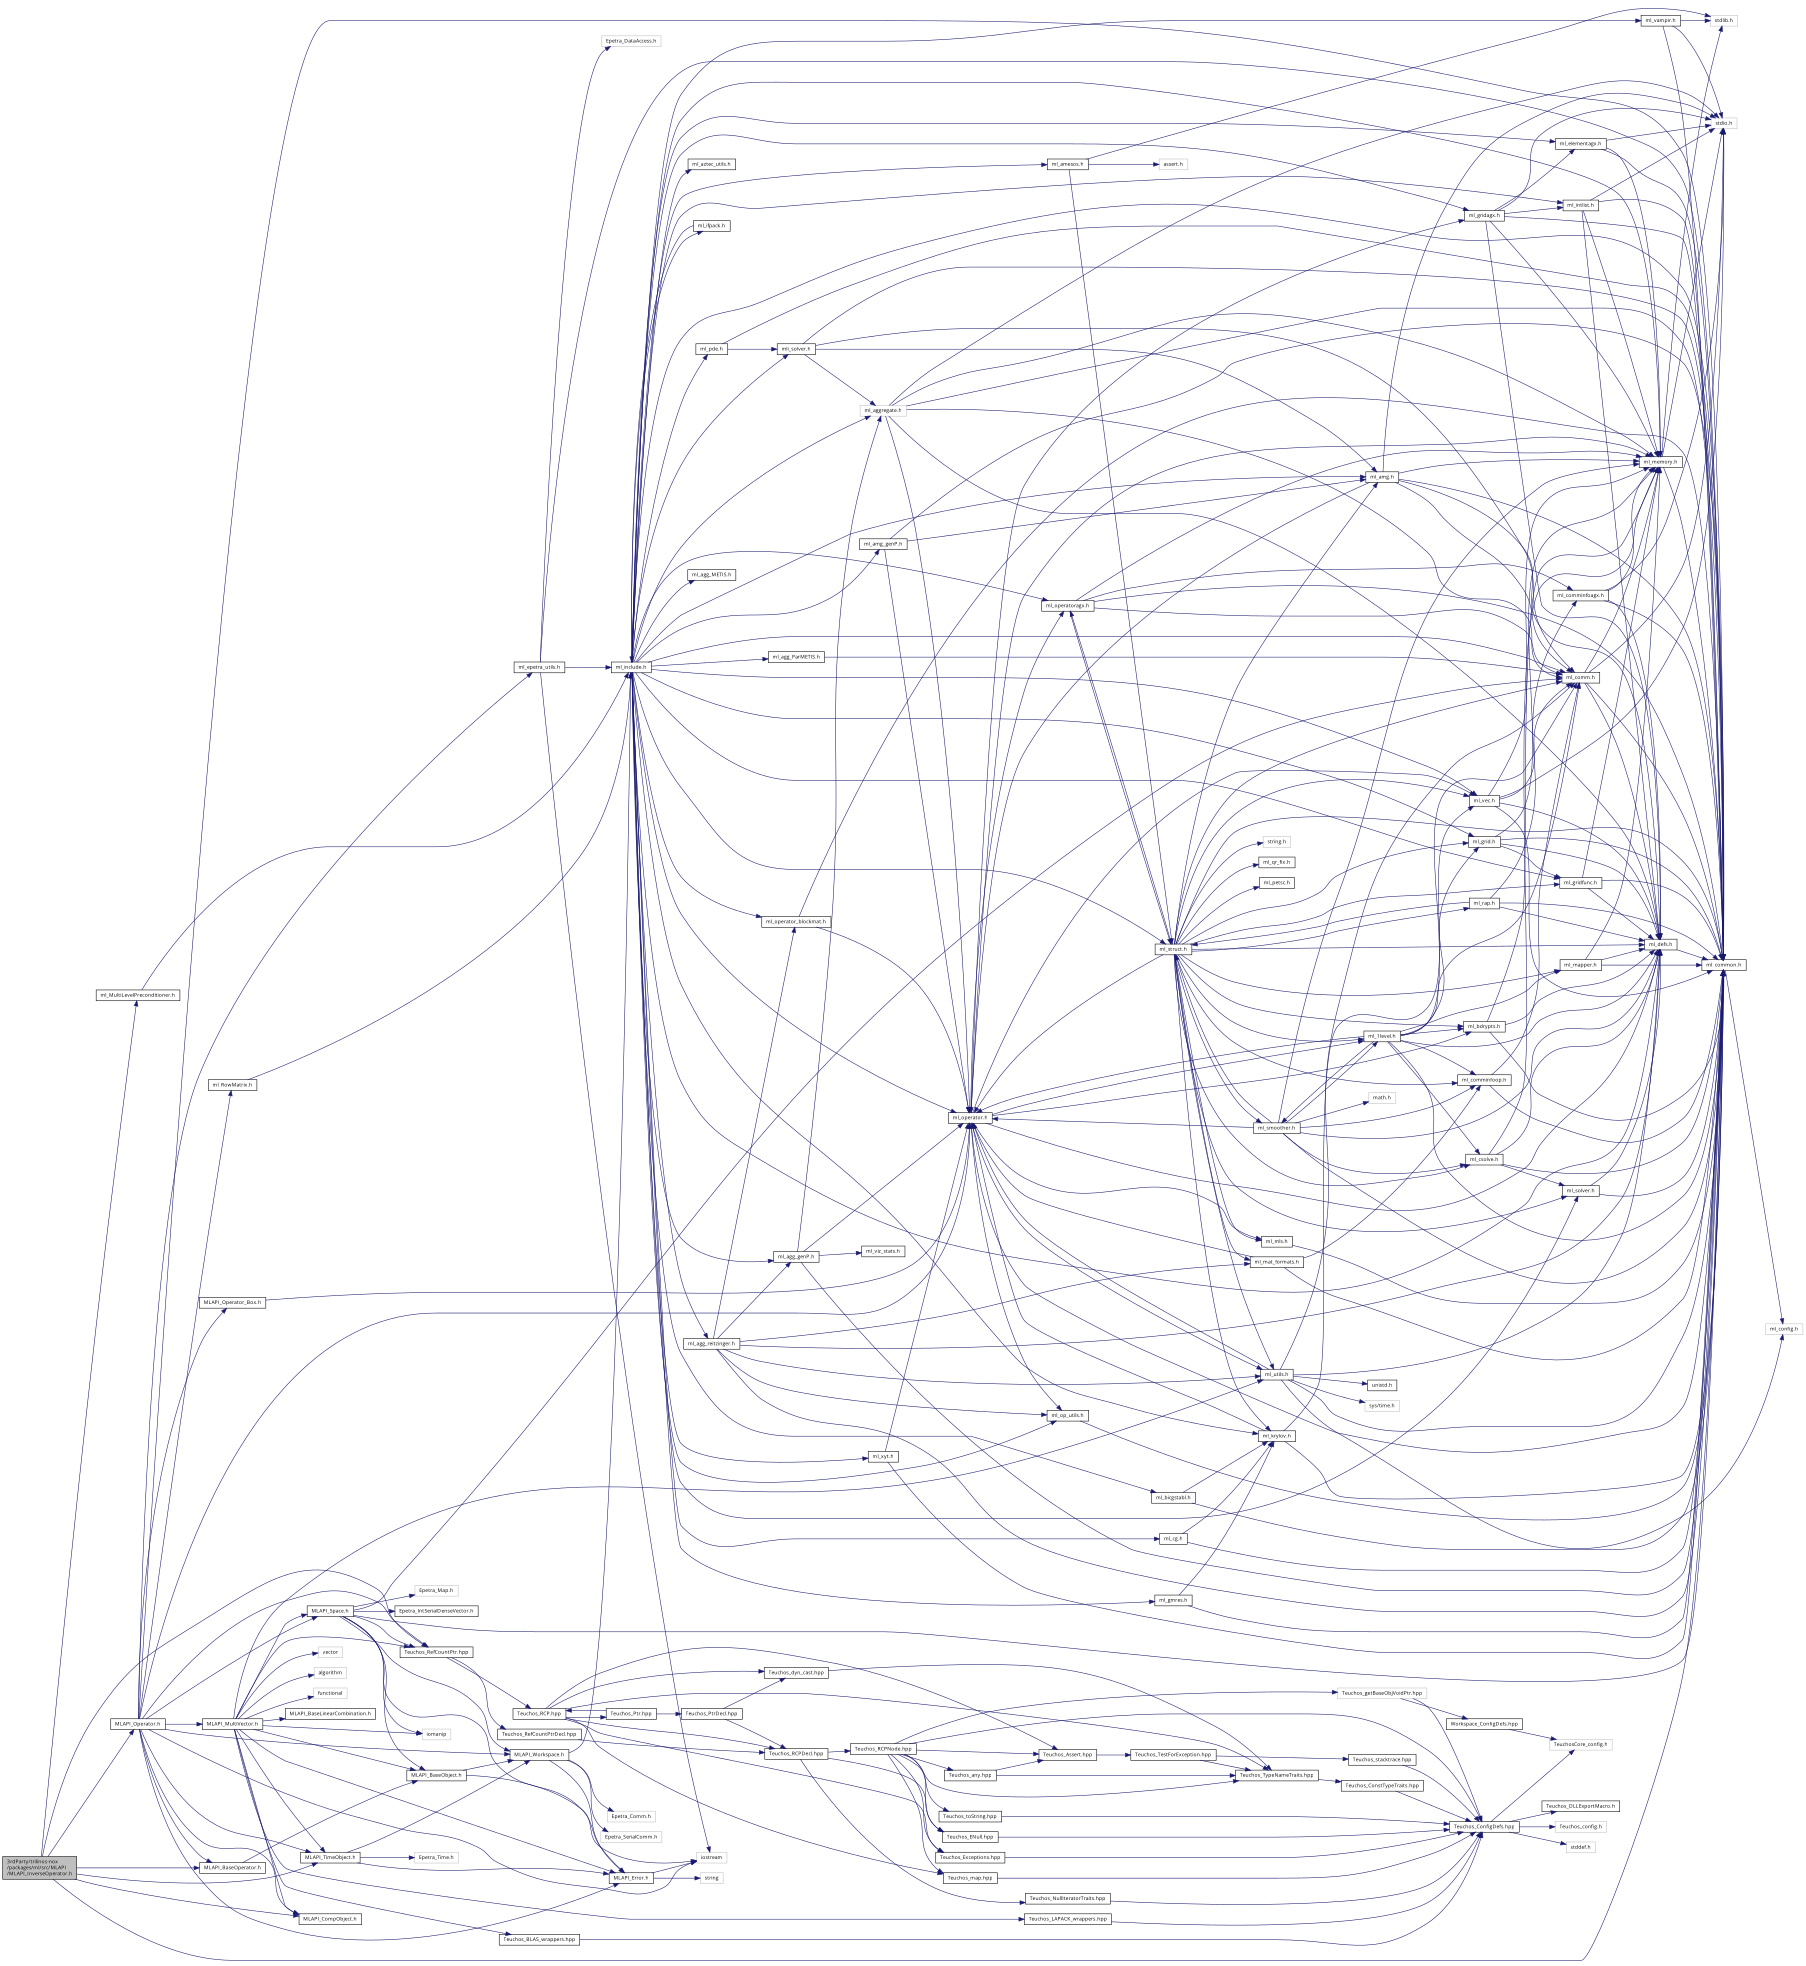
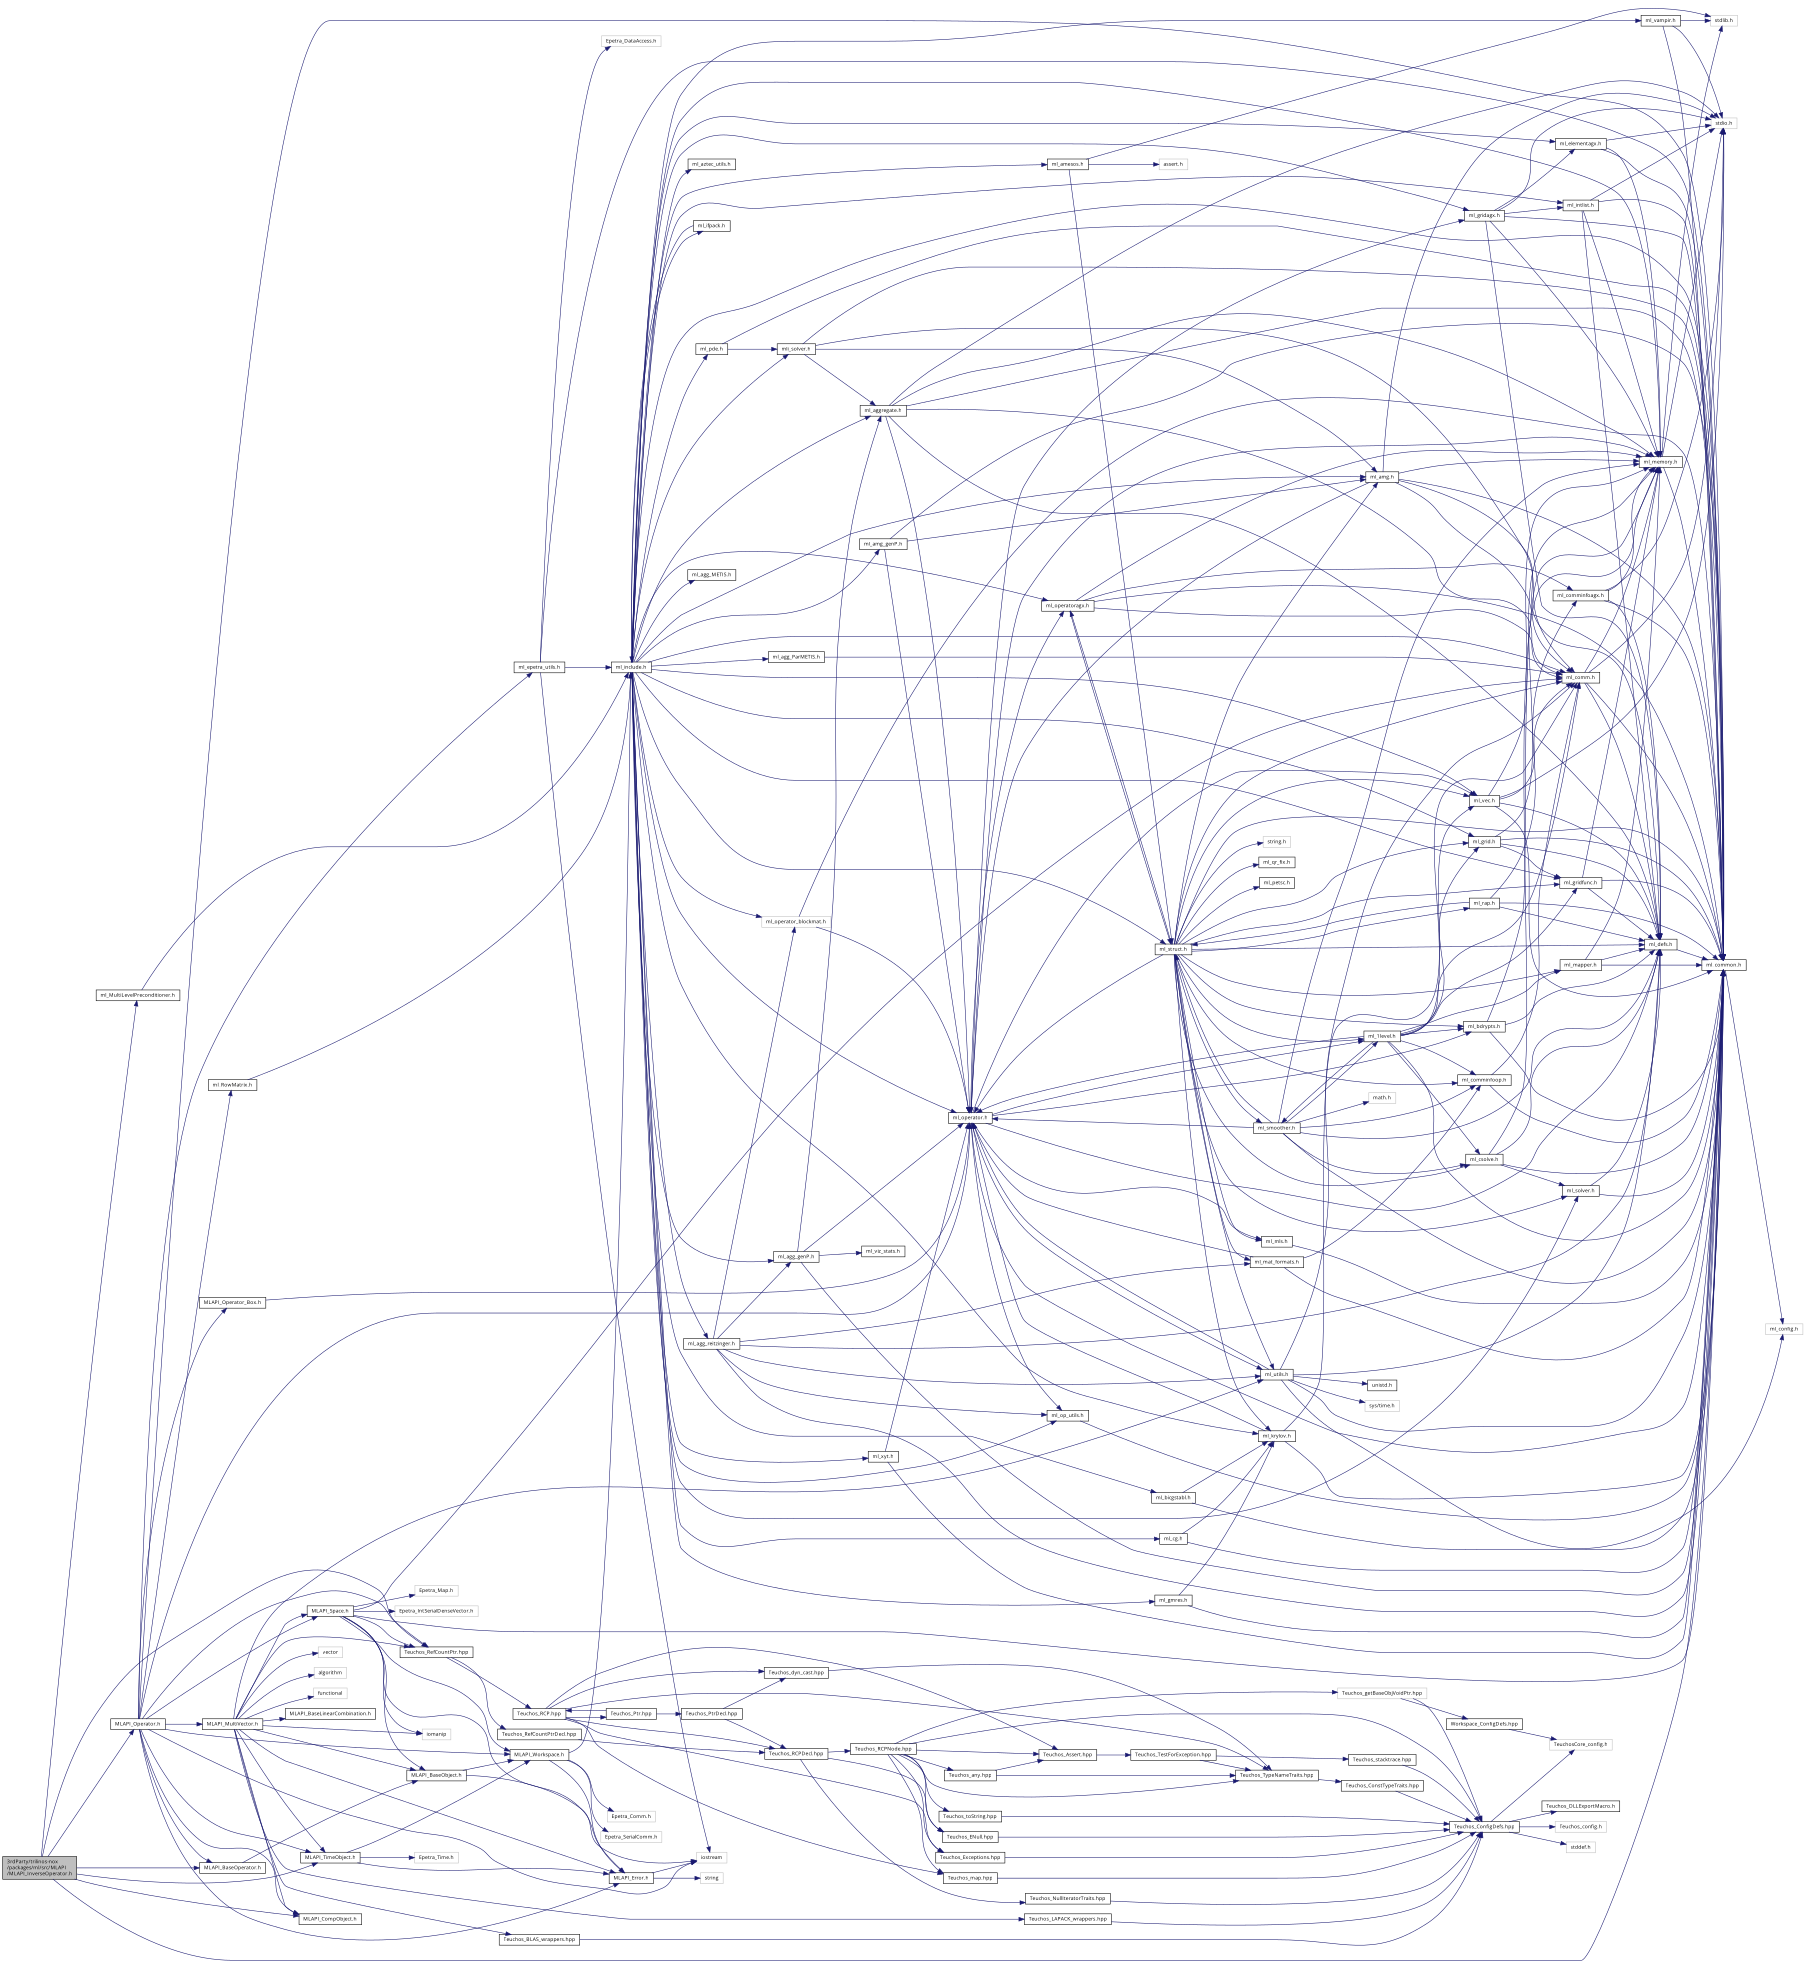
node "ml_aggregate.h": color grey75 -> black
node "ml_operator_blockmat.h": color black -> grey75
edge "ml_1level.h" -> "ml_defs.h": now "ml_1level.h" -> "ml_gridfunc.h"
edge "ml_include.h" -> "ml_defs.h": removed
node "Epetra_IntSerialDenseVector.h": color black -> grey75
